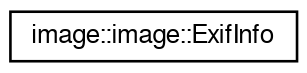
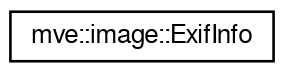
node "image::image::ExifInfo": label "image::image::ExifInfo" -> "mve::image::ExifInfo"
